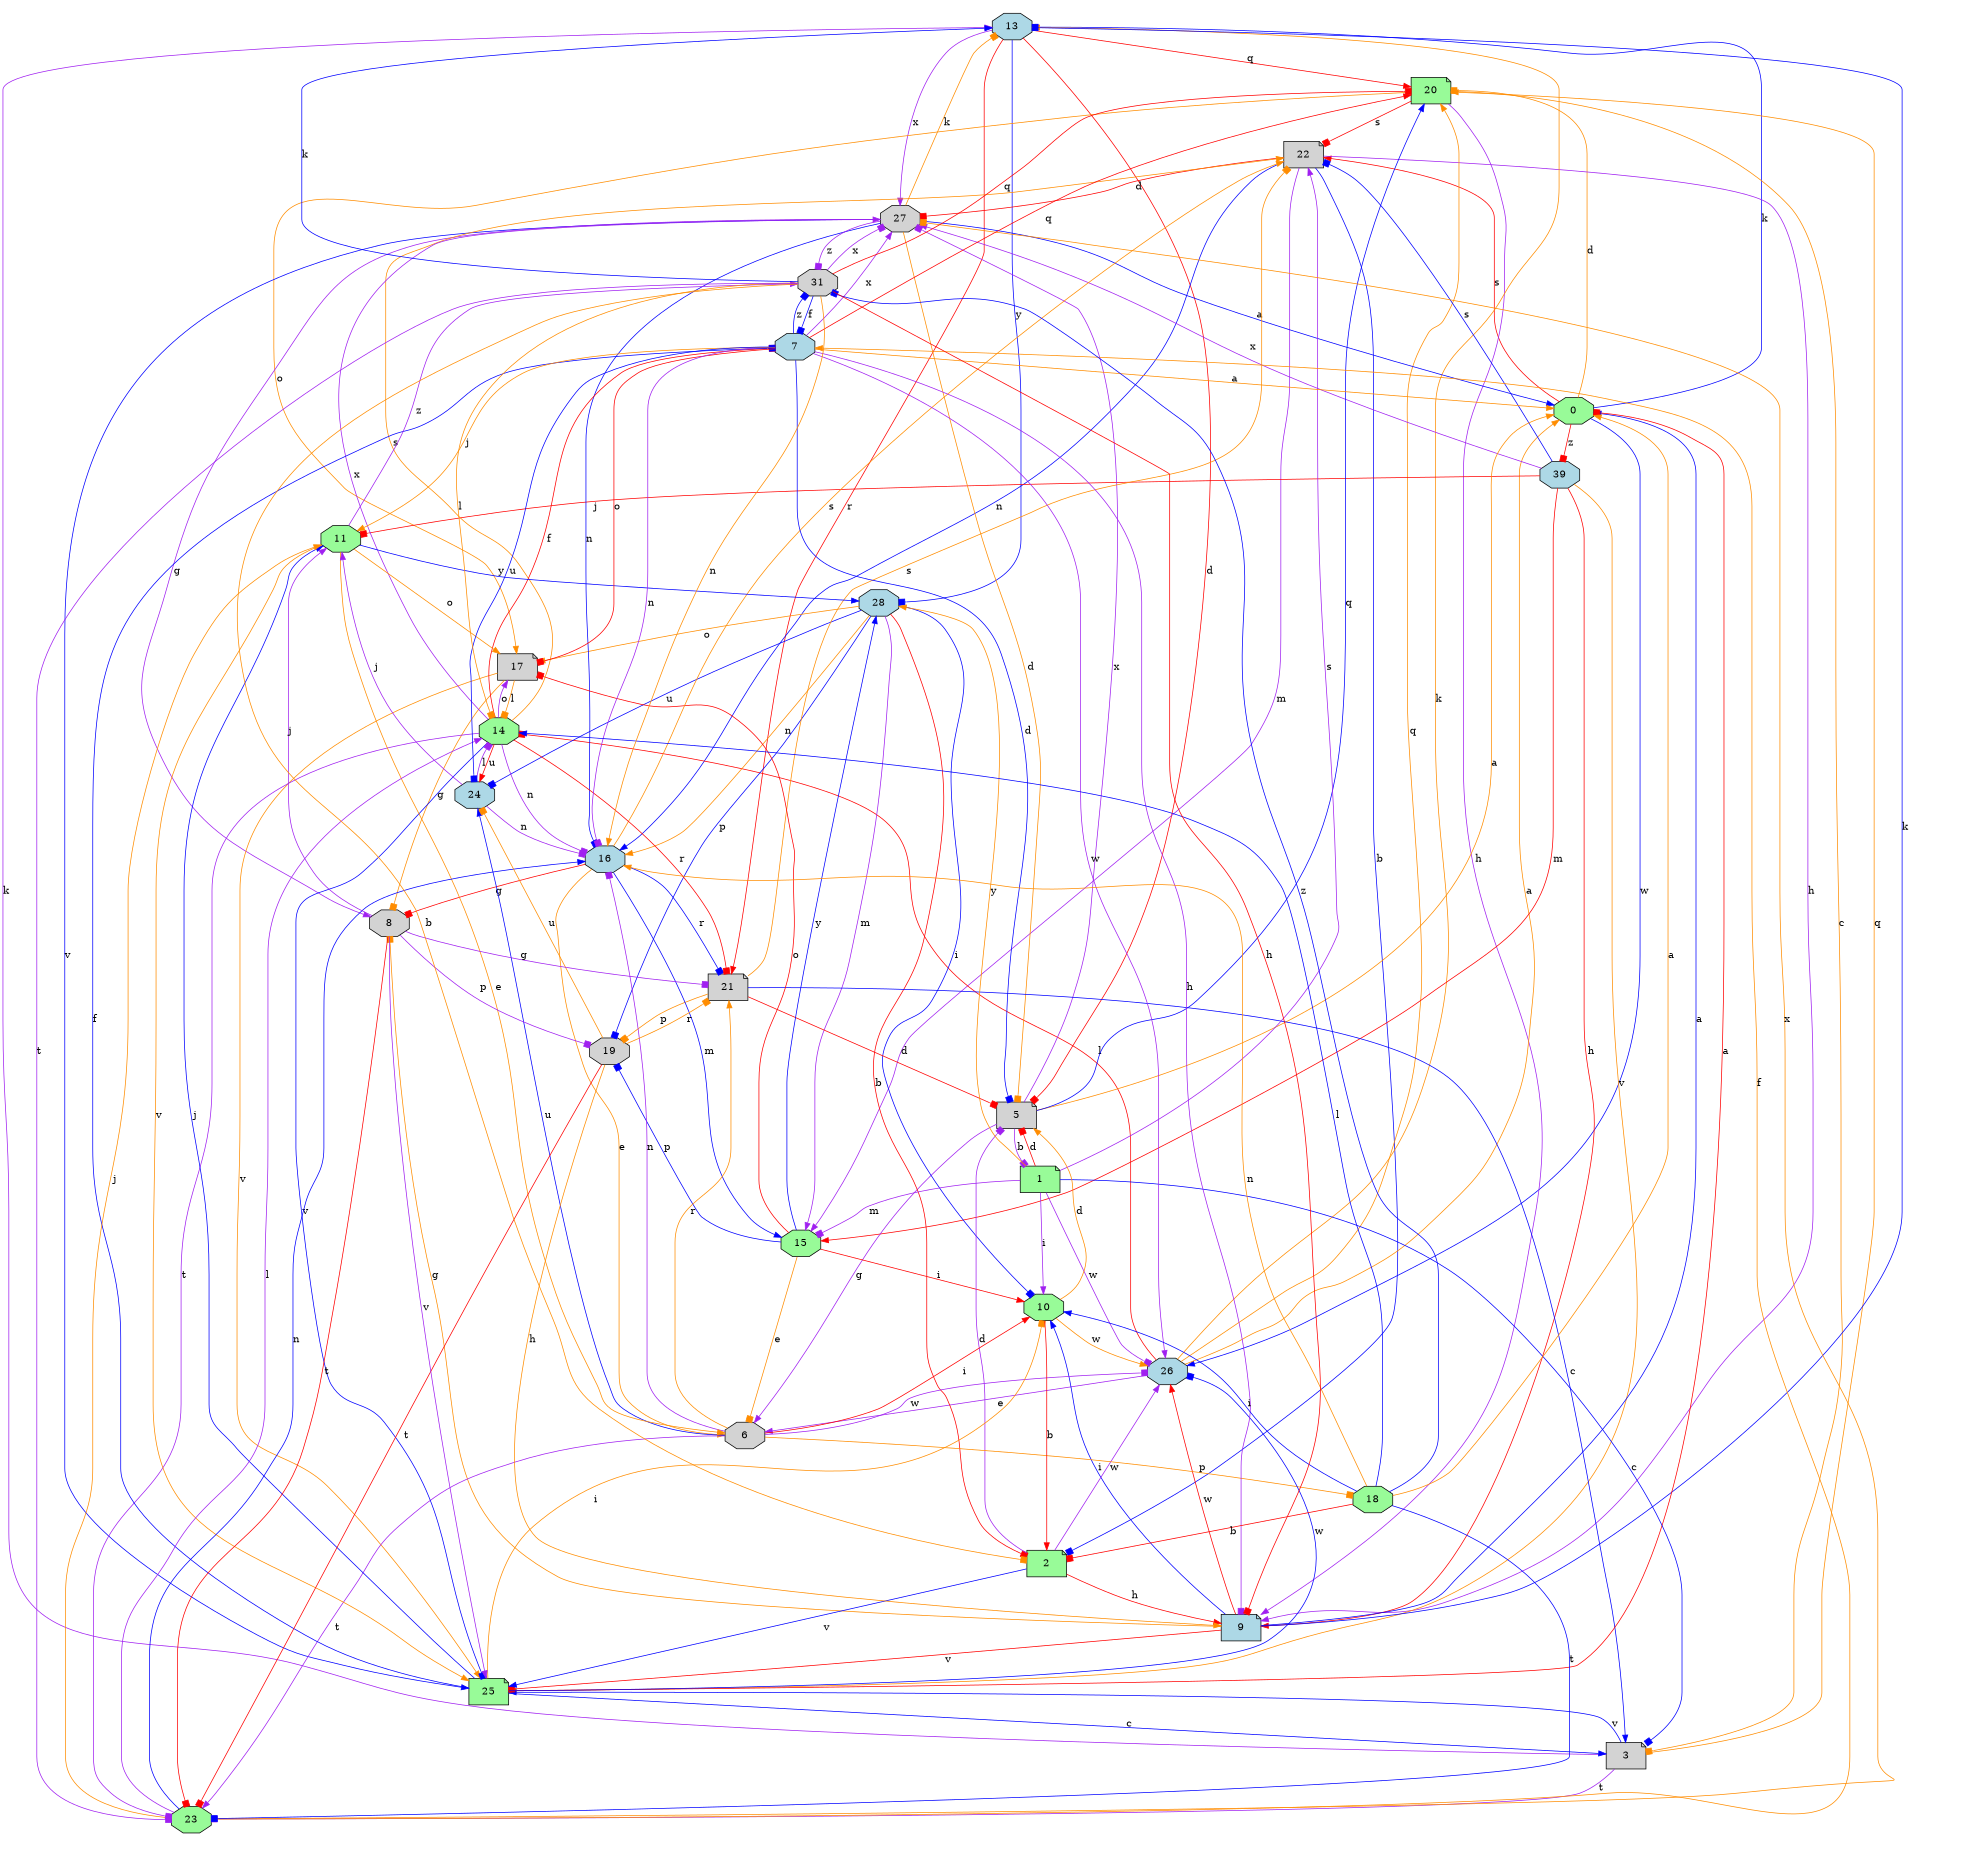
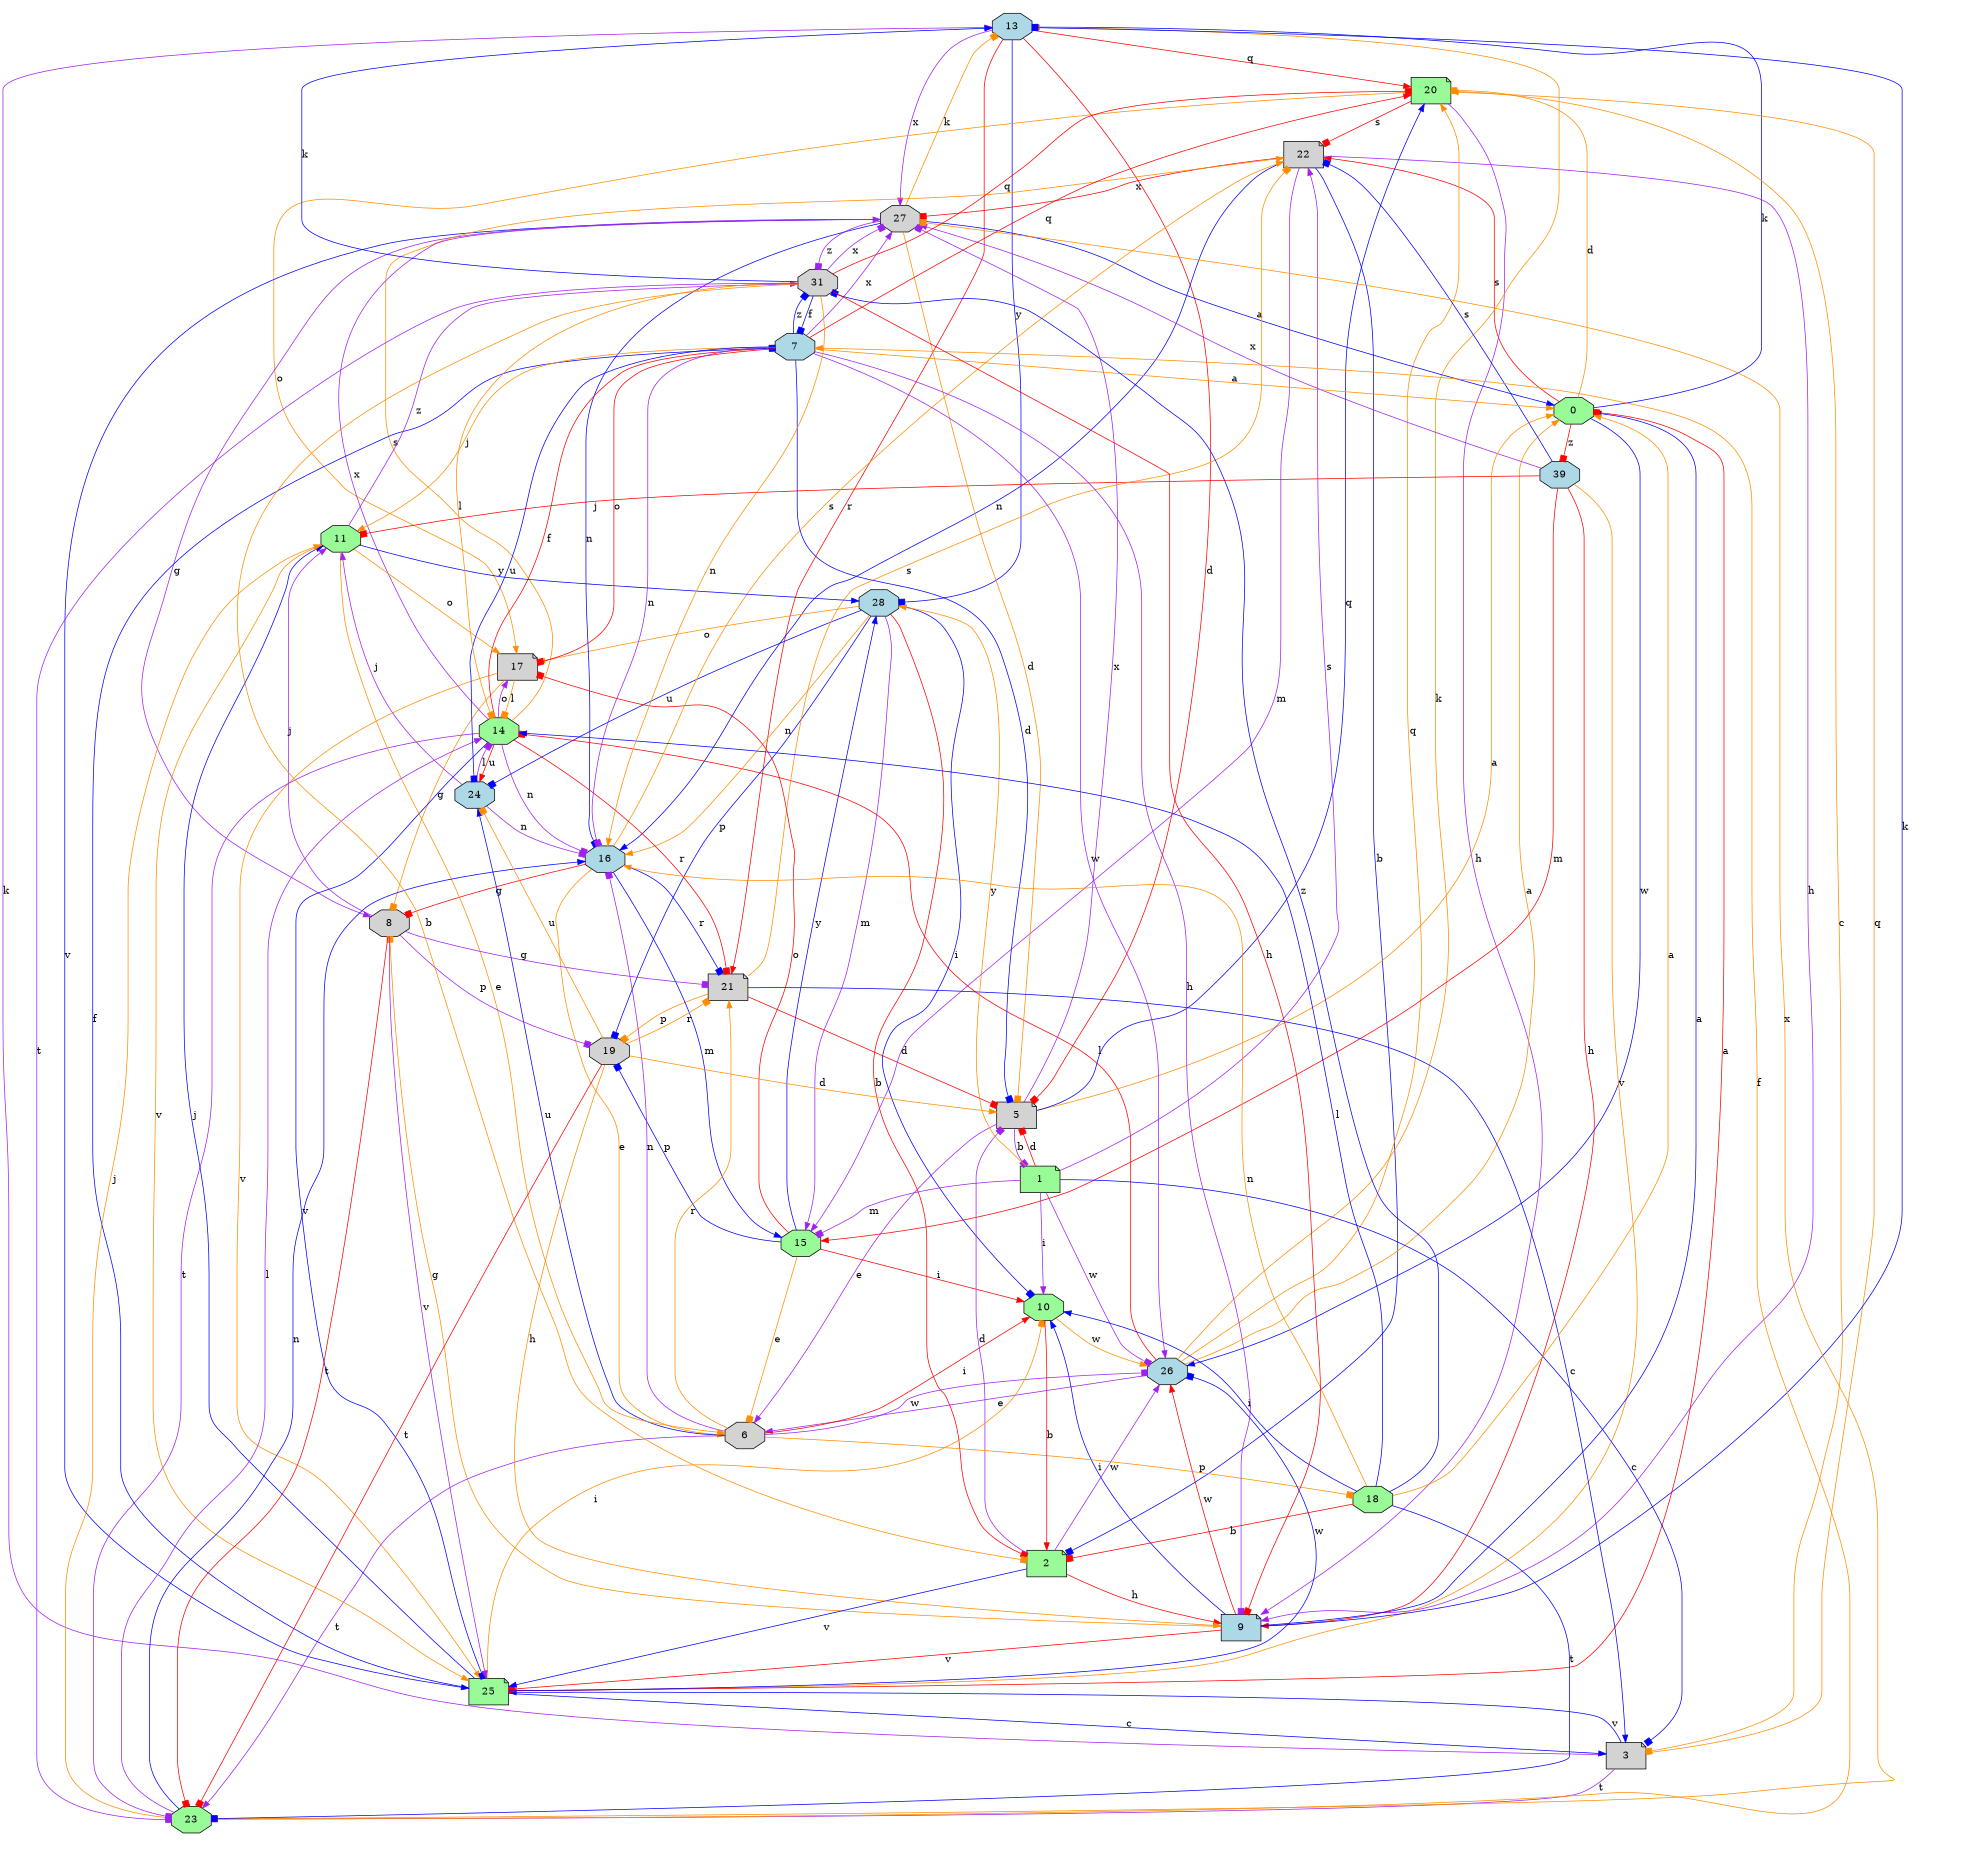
edge "22" -> "27": label "d" -> "x"
edge "10" -> "5": now "19" -> "5"
edge "5" -> "6": label "g" -> "e"
